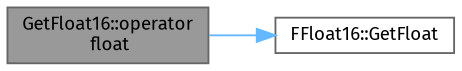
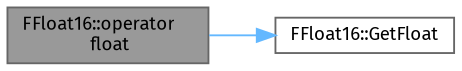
node "GetFloat16::operator float": label "GetFloat16::operator float" -> "FFloat16::operator float"
